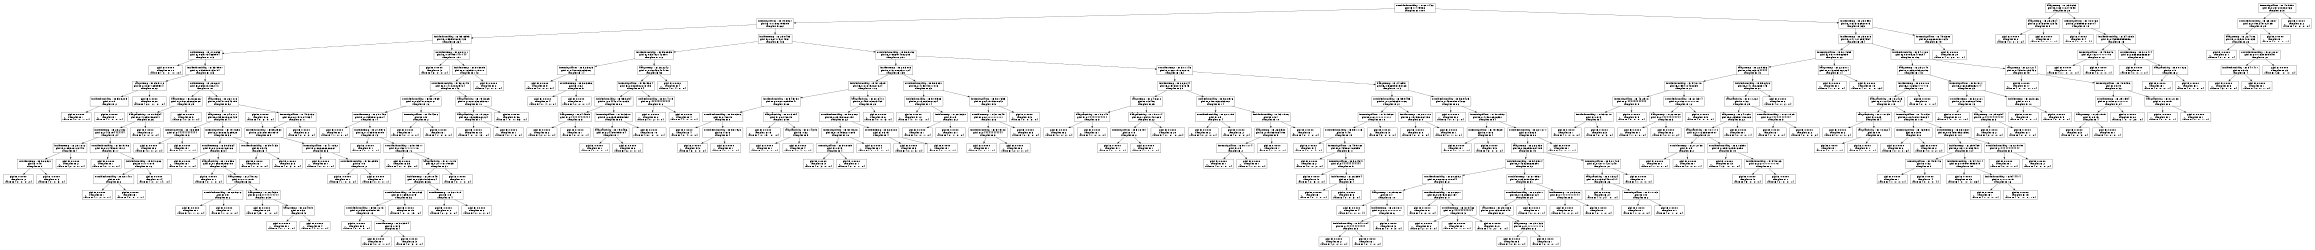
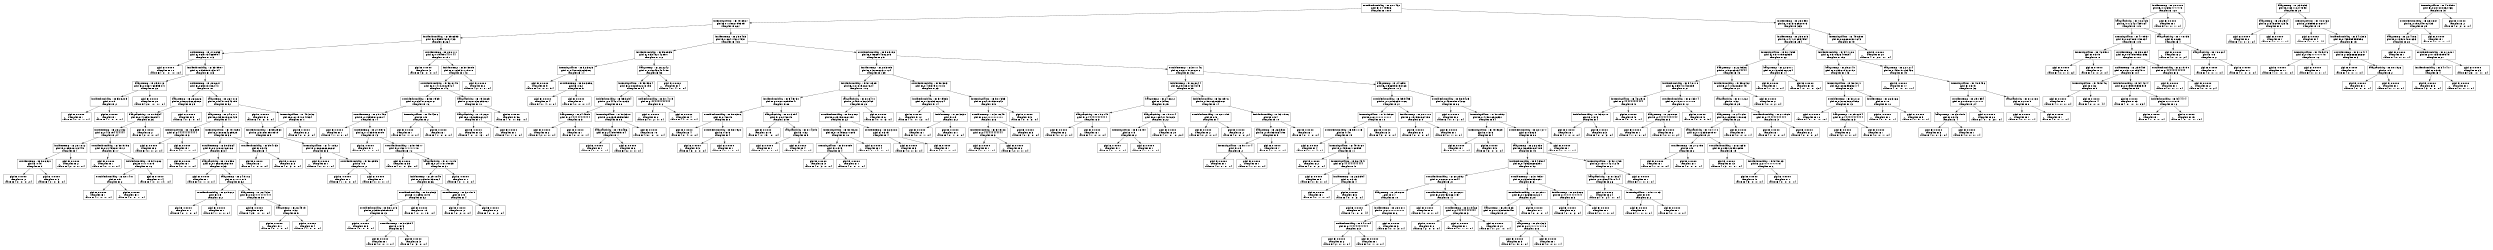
edge "baby_temp <= 25.2140 gini = 0.253215316152 samples = 143" -> "inside_temp <= 28.0100 gini = 0.126527777778 samples = 120": now "baby_activity <= 77.8735 gini = 0.625 samples = 4" -> "inside_temp <= 28.0100 gini = 0.126527777778 samples = 120"
